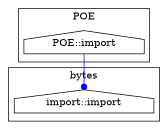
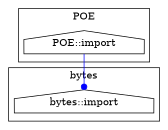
node "import::import": label "import::import" -> "bytes::import"
